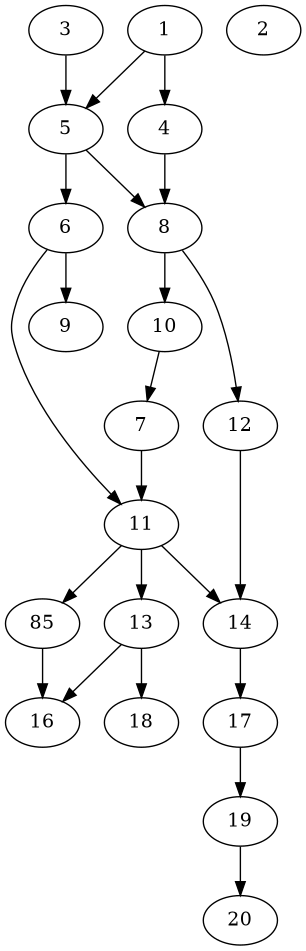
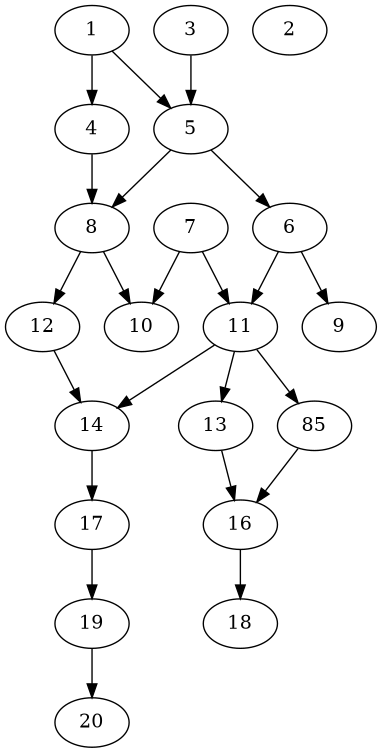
edge "10" -> "7": reversed
edge "13" -> "18": now "16" -> "18"
